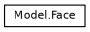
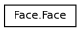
node "Model.Face": label "Model.Face" -> "Face.Face"
